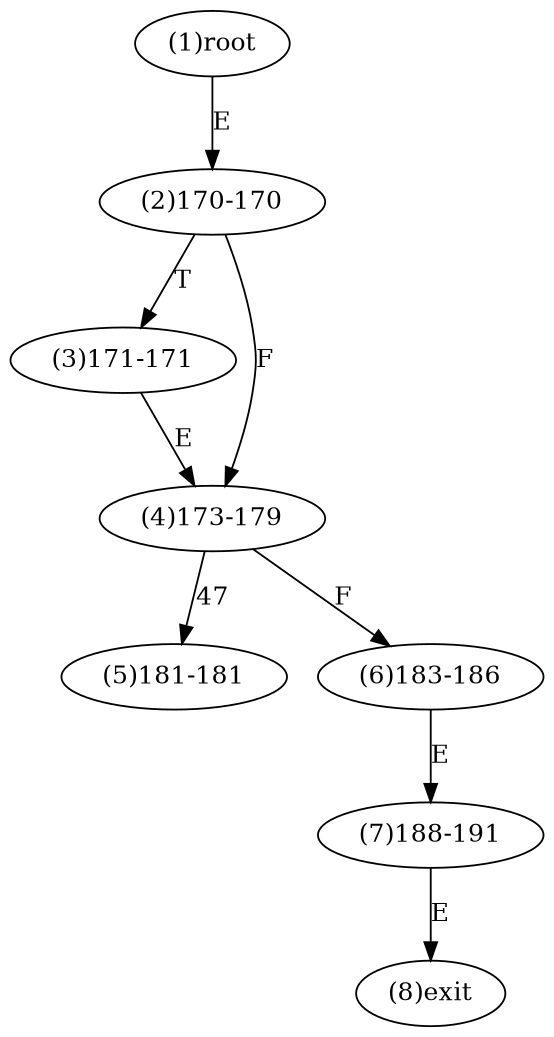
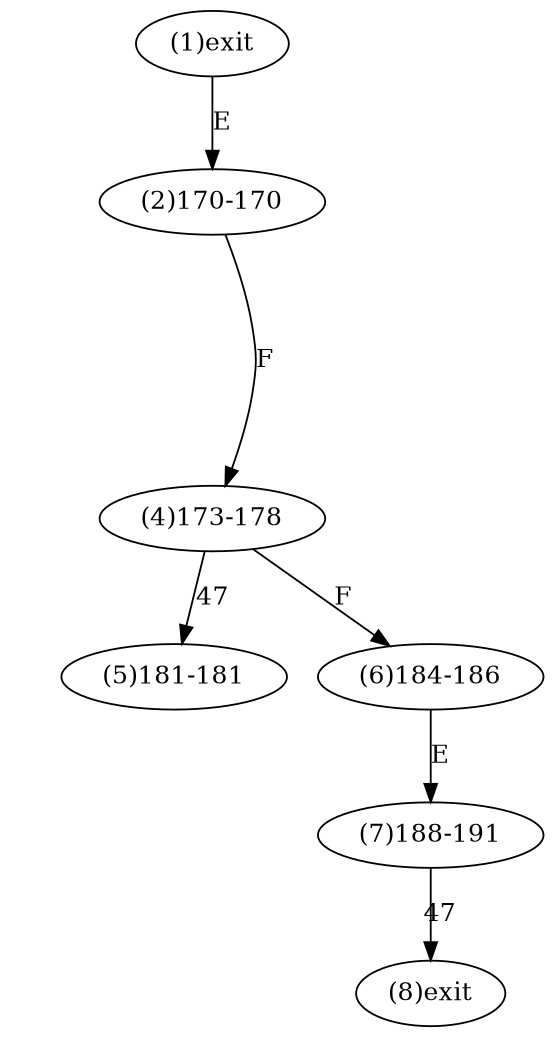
node "(1)root": label "(1)root" -> "(1)exit"
node "(3)171-171": removed
node "(4)173-179": label "(4)173-179" -> "(4)173-178"
node "(6)183-186": label "(6)183-186" -> "(6)184-186"
edge "(7)188-191" -> "(8)exit": label "E" -> "47"
